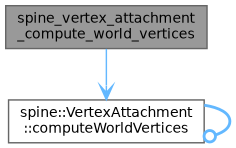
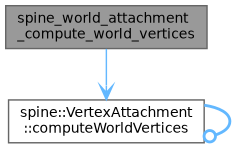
node "spine_vertex_attachment _compute_world_vertices": label "spine_vertex_attachment _compute_world_vertices" -> "spine_world_attachment _compute_world_vertices"
